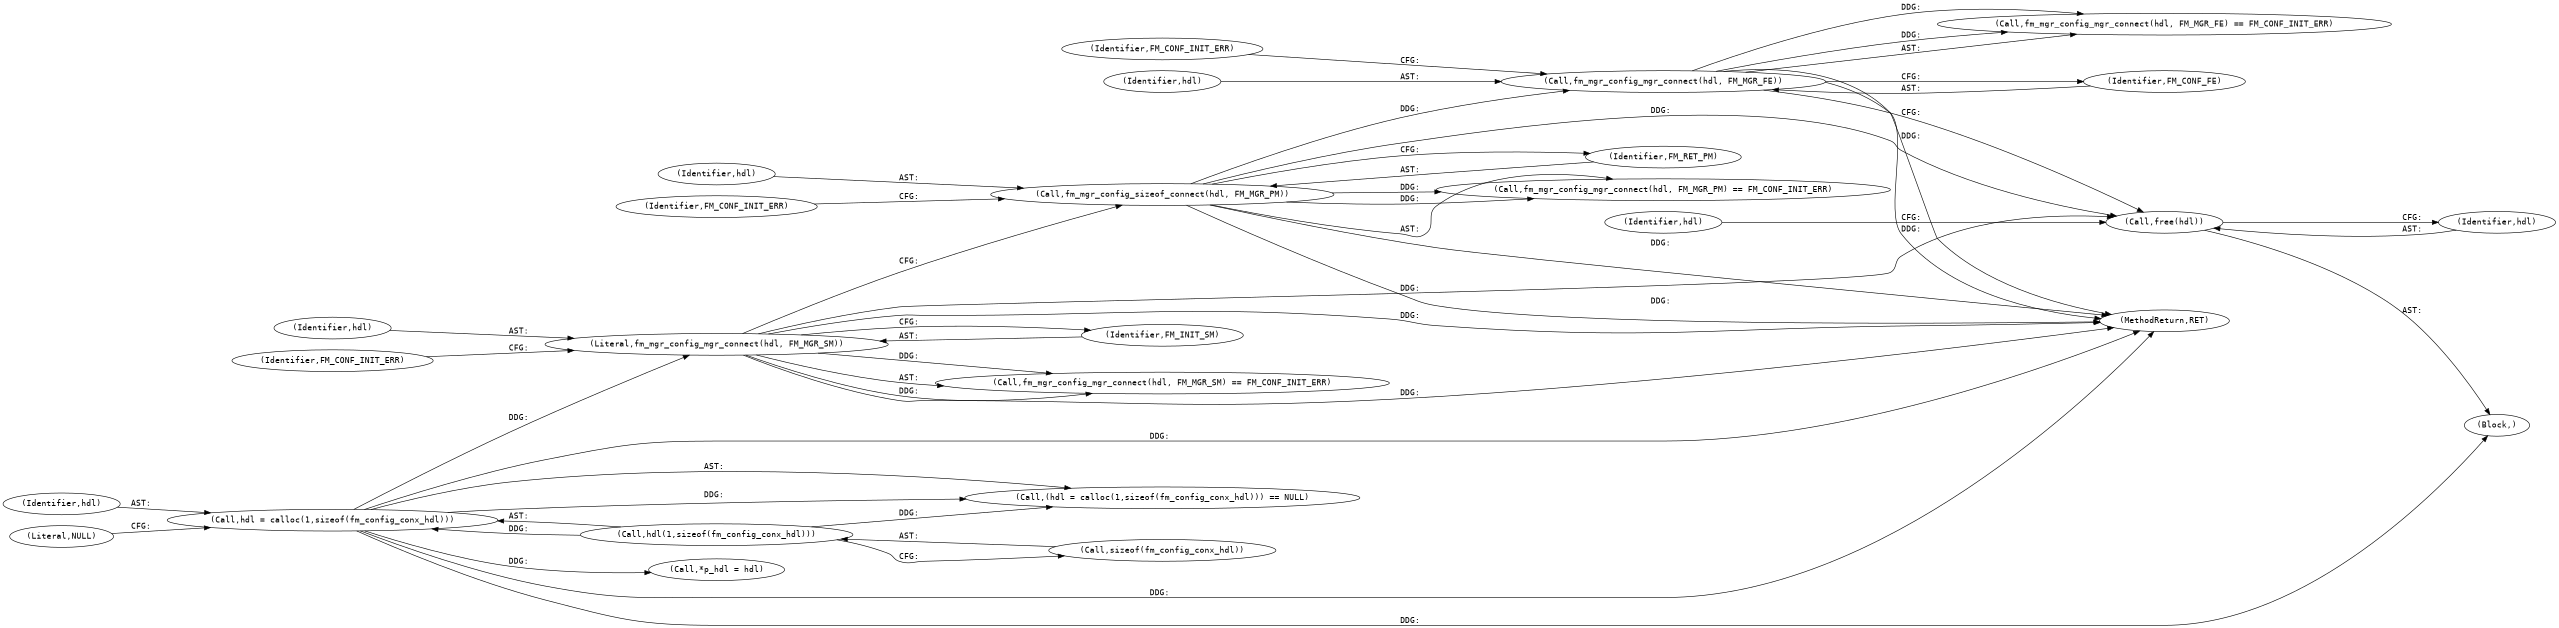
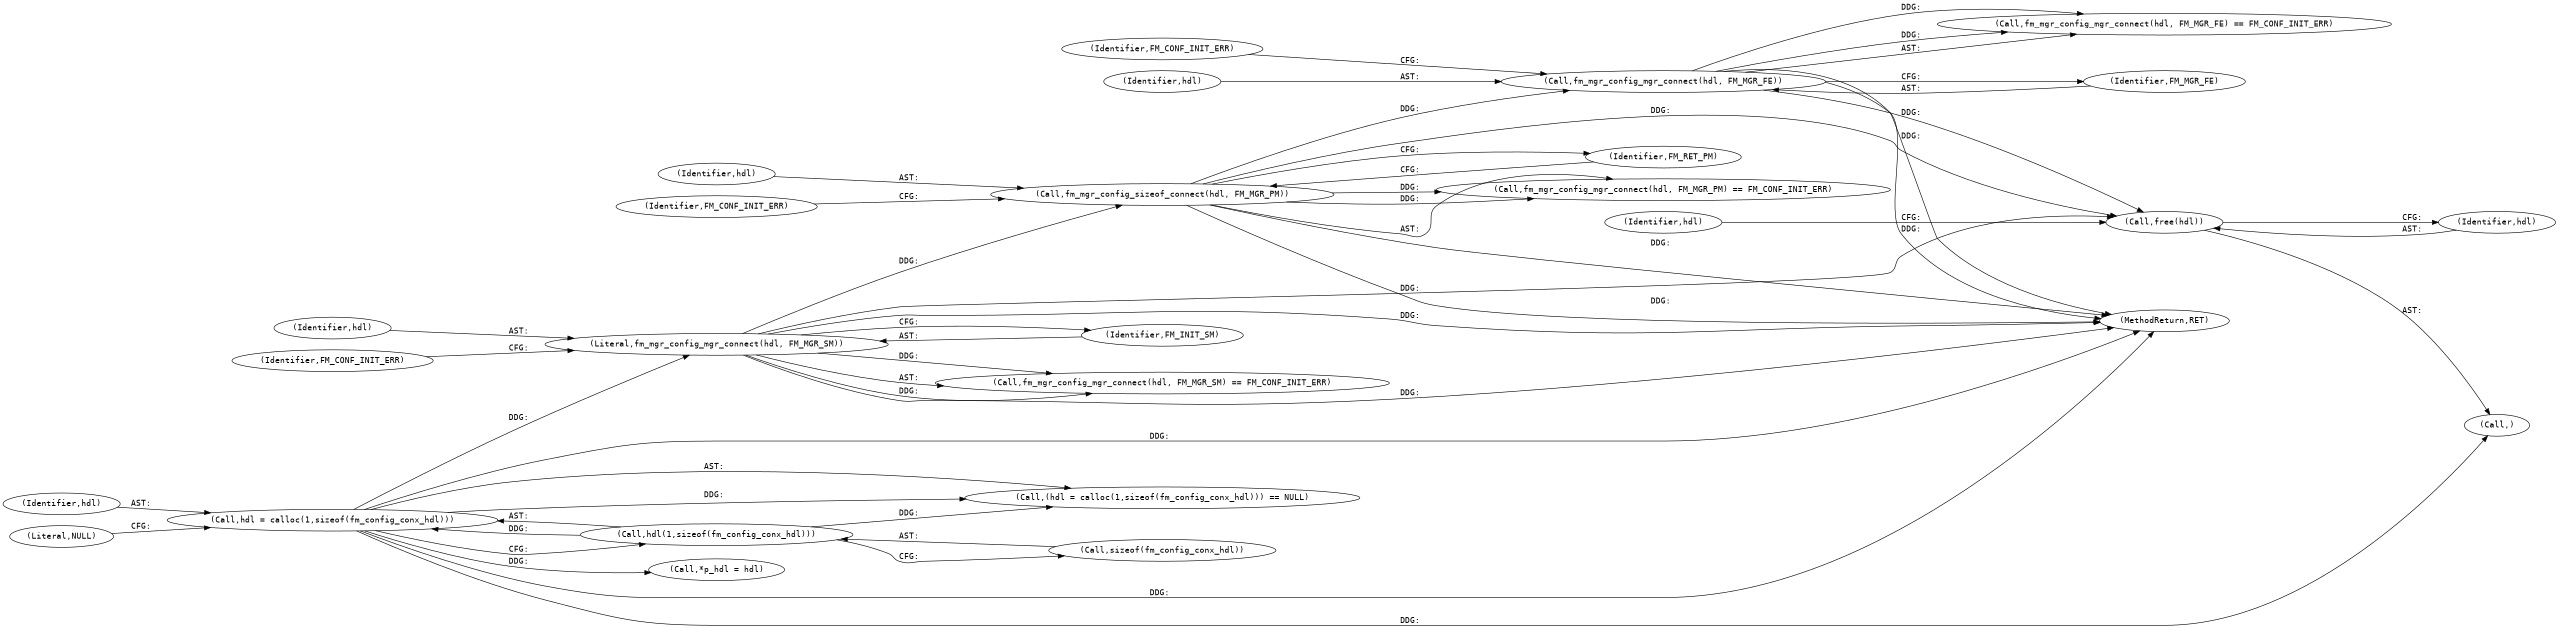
node "(Identifier,FM_CONF_FE)": label "(Identifier,FM_CONF_FE)" -> "(Identifier,FM_MGR_FE)"
edge "(Call,fm_mgr_config_mgr_connect(hdl, FM_MGR_FE))" -> "(Call,free(hdl))": label "CFG: " -> "DDG: "
edge "(Identifier,FM_RET_PM)" -> "(Call,fm_mgr_config_sizeof_connect(hdl, FM_MGR_PM))": label "AST: " -> "CFG: "
edge "(Literal,fm_mgr_config_mgr_connect(hdl, FM_MGR_SM))" -> "(Call,fm_mgr_config_sizeof_connect(hdl, FM_MGR_PM))": label "CFG: " -> "DDG: "
node "(Block,)": label "(Block,)" -> "(Call,)"
edge "(Call,hdl = calloc(1,sizeof(fm_config_conx_hdl)))" -> "(Call,hdl(1,sizeof(fm_config_conx_hdl)))": added, label "CFG:"
